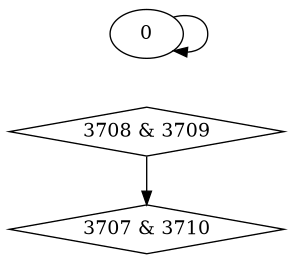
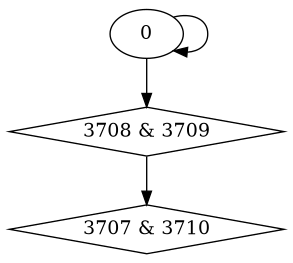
edge "0" -> "3708 & 3709": added
